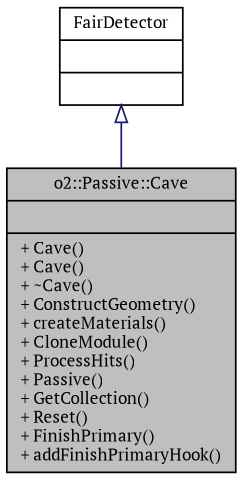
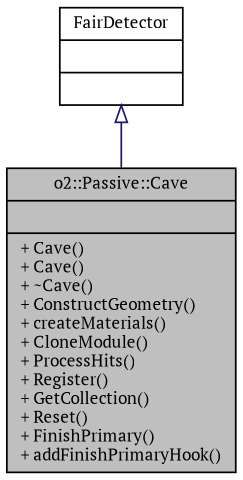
node "o2::Passive::Cave": text "+ Passive()" -> "+ Register()"
